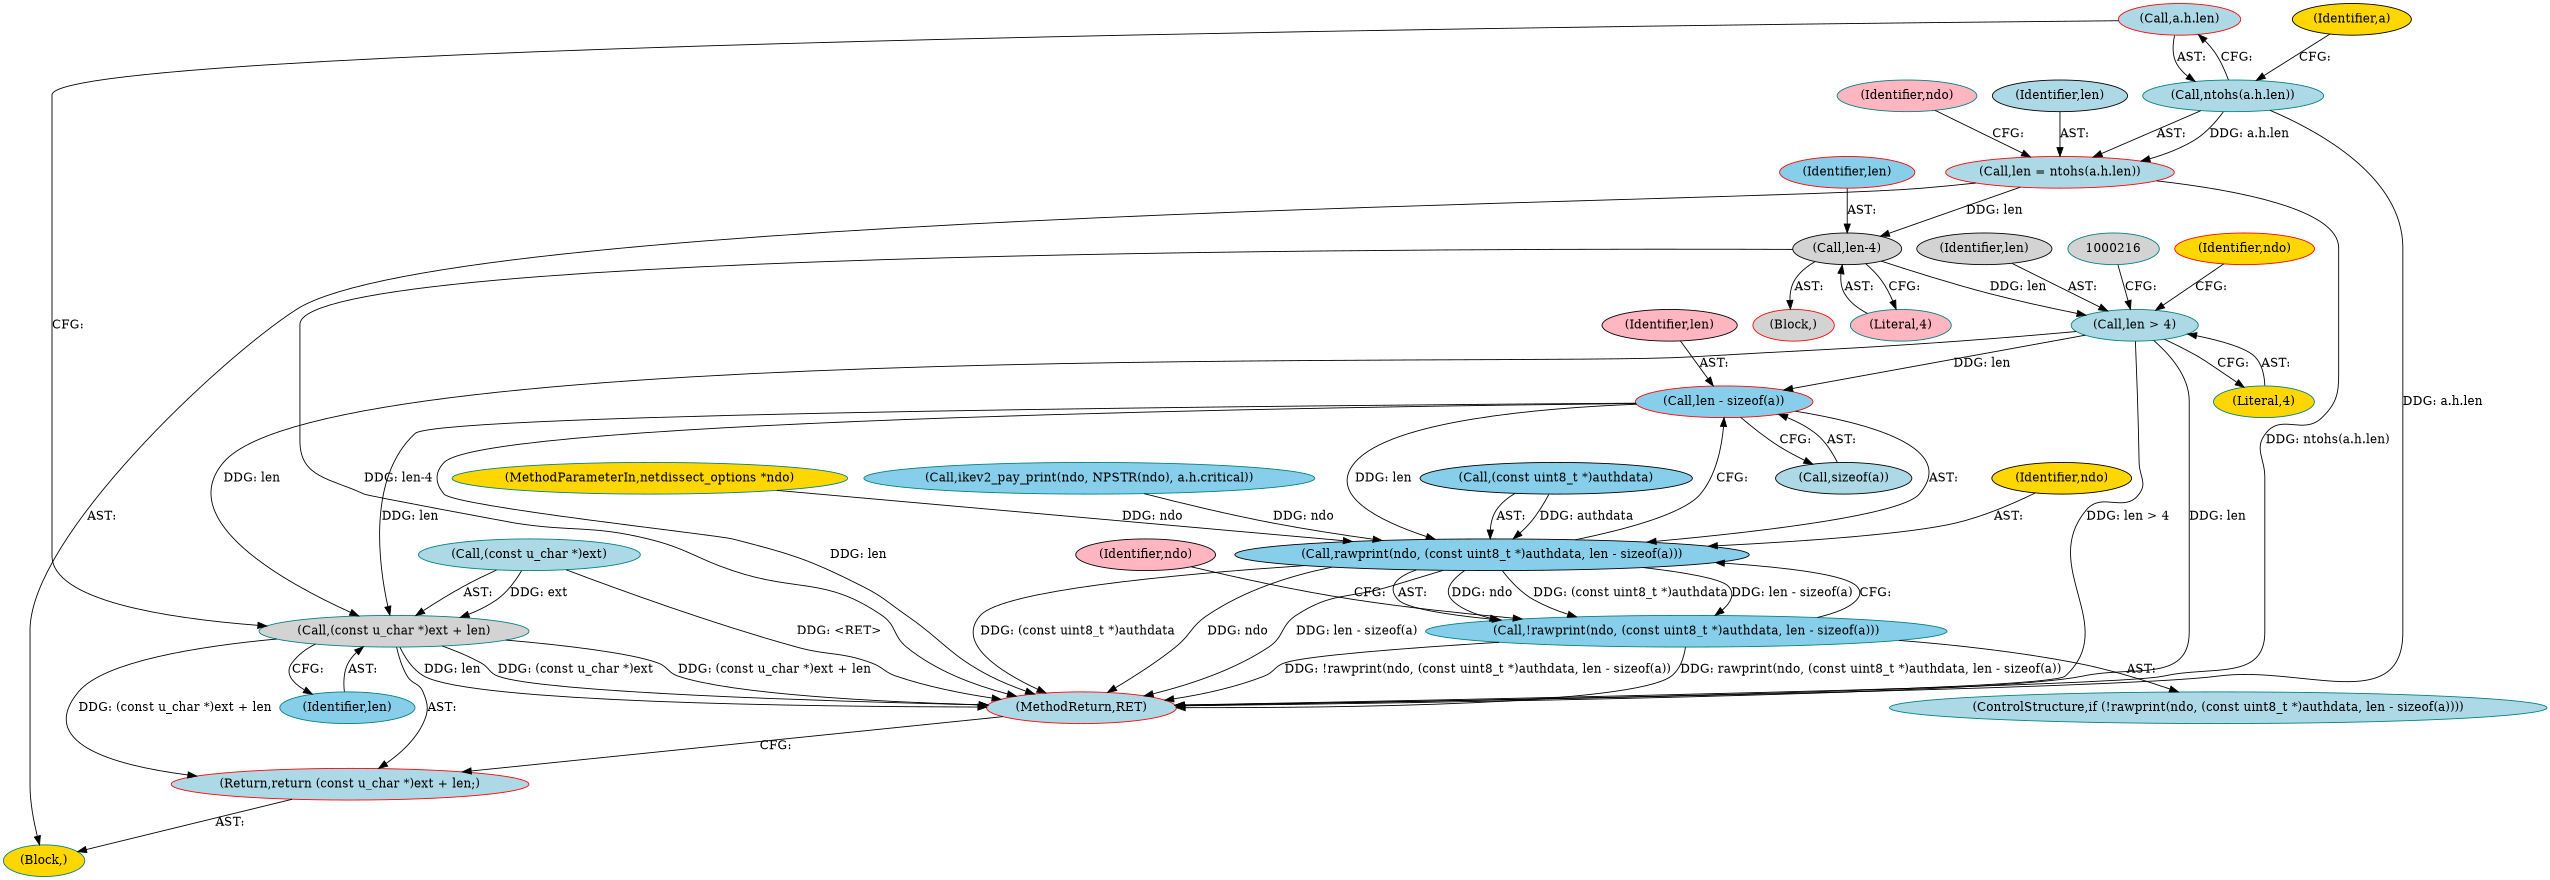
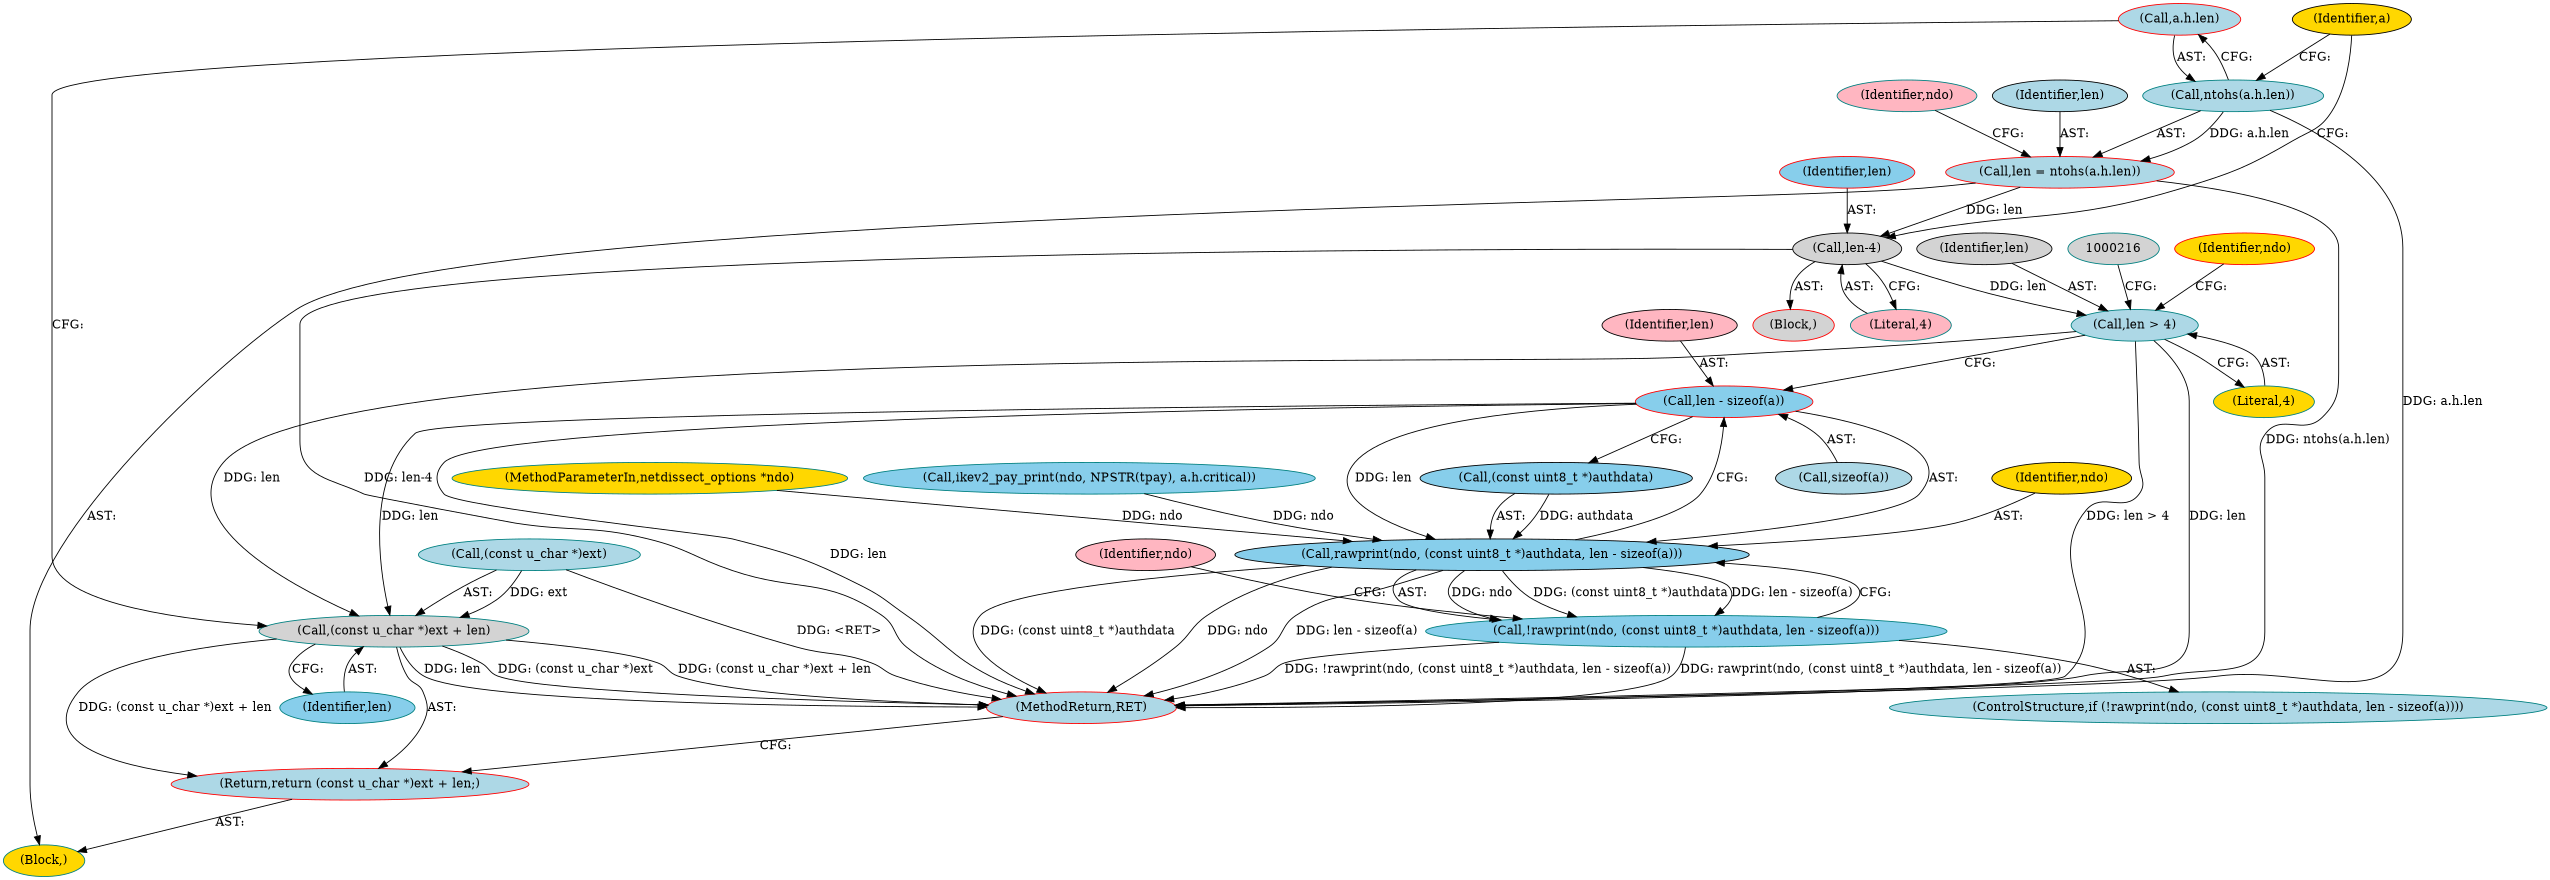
edge "(Identifier,a)" -> "(Call,len-4)": added, label "CFG:"
edge "(Call,len > 4)" -> "(Call,len - sizeof(a))": label "DDG: len" -> "CFG: "
edge "(Call,len - sizeof(a))" -> "(Call,sizeof(a))": now "(Call,len - sizeof(a))" -> "(Call,(const uint8_t *)authdata)"
node "(Call,ikev2_pay_print(ndo, NPSTR(ndo), a.h.critical))": label "(Call,ikev2_pay_print(ndo, NPSTR(ndo), a.h.critical))" -> "(Call,ikev2_pay_print(ndo, NPSTR(tpay), a.h.critical))"
